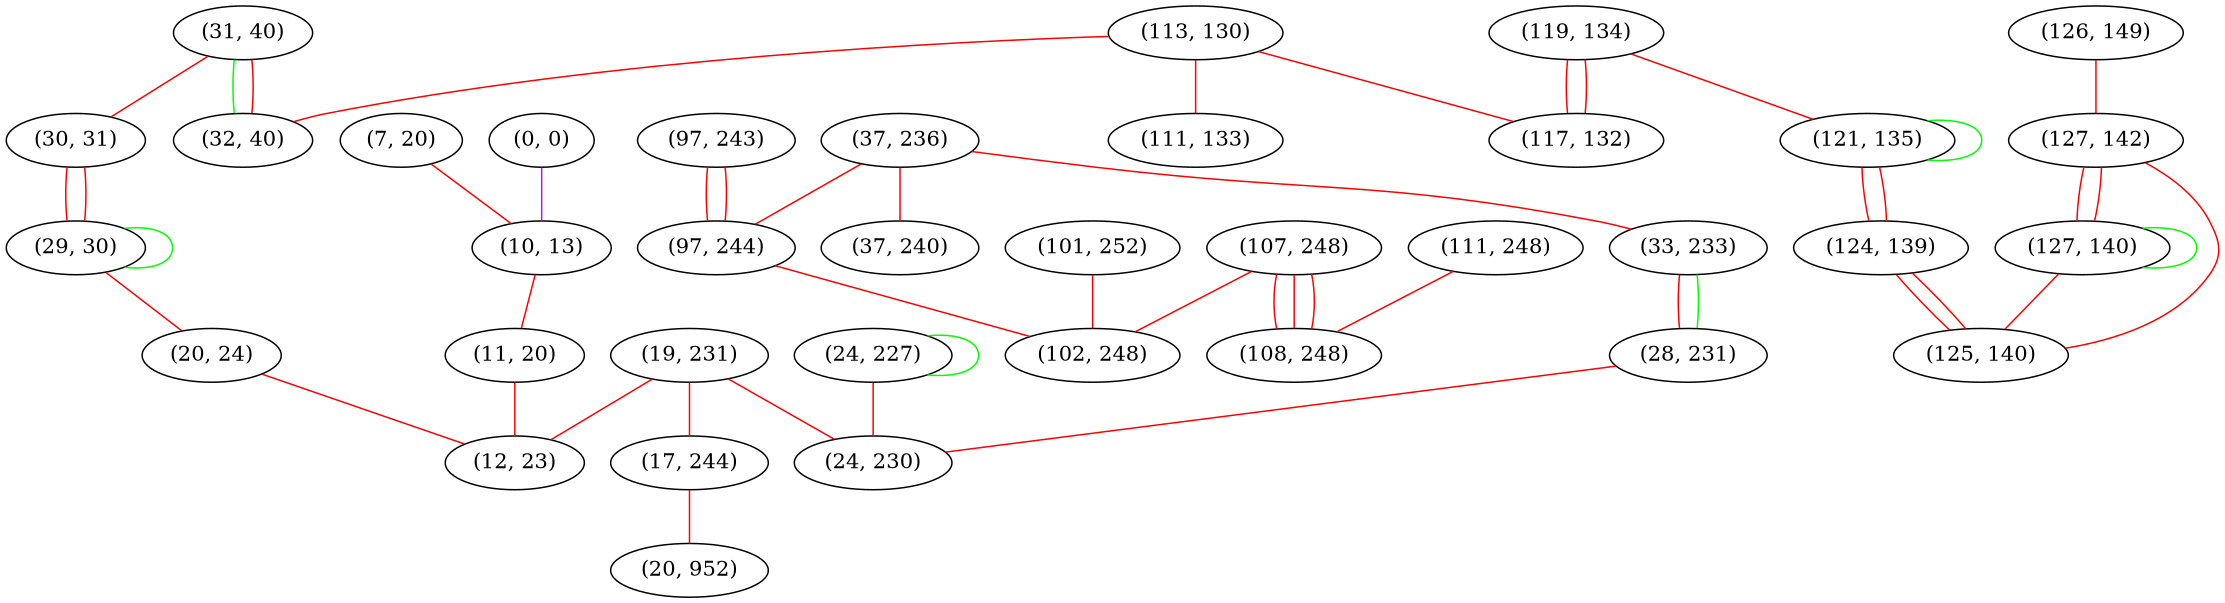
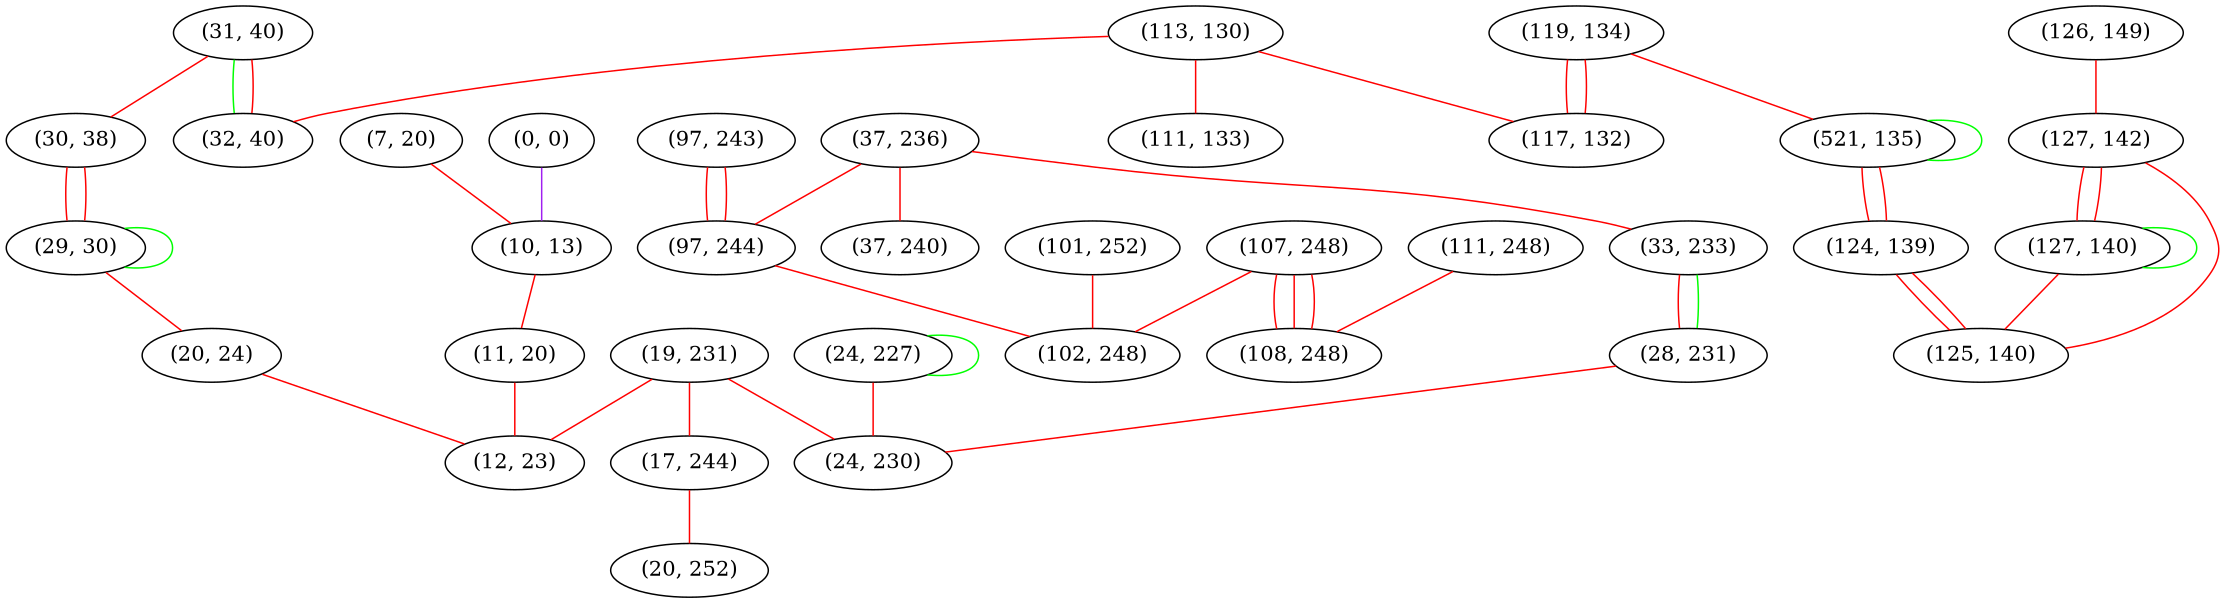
node "(30, 31)": label "(30, 31)" -> "(30, 38)"
node "(121, 135)": label "(121, 135)" -> "(521, 135)"
node "(20, 952)": label "(20, 952)" -> "(20, 252)"
